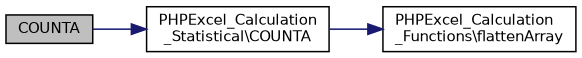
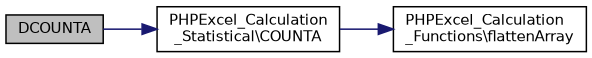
node "COUNTA": label "COUNTA" -> "DCOUNTA"
